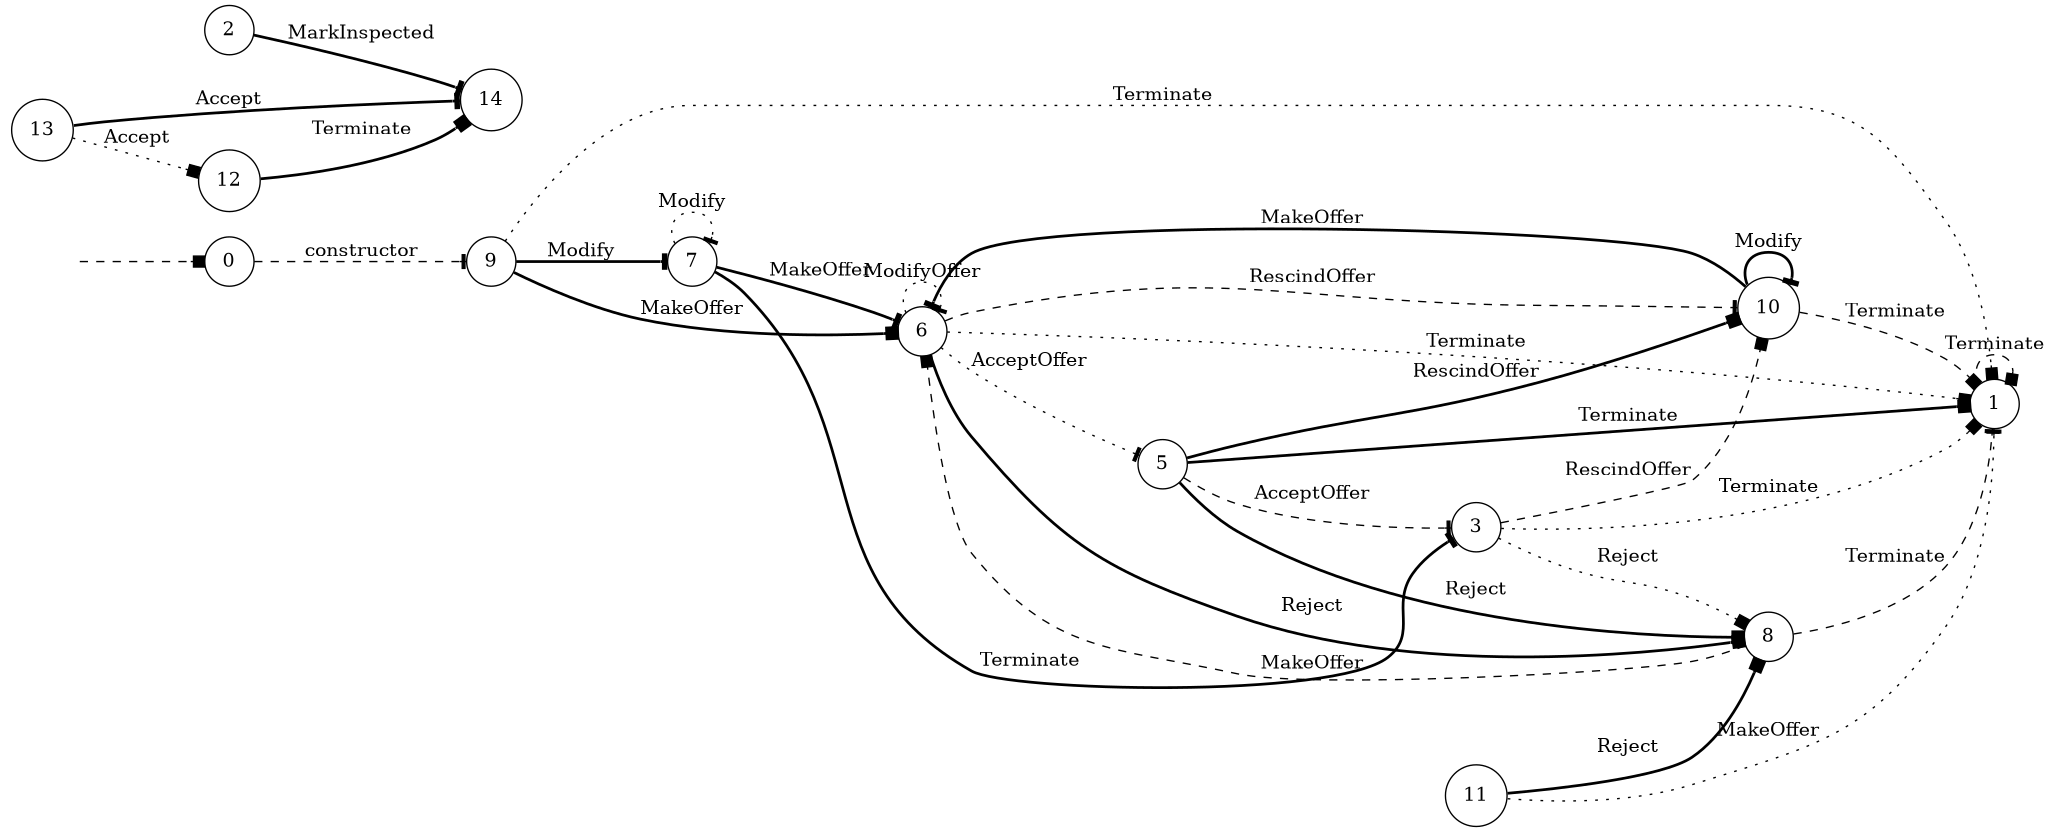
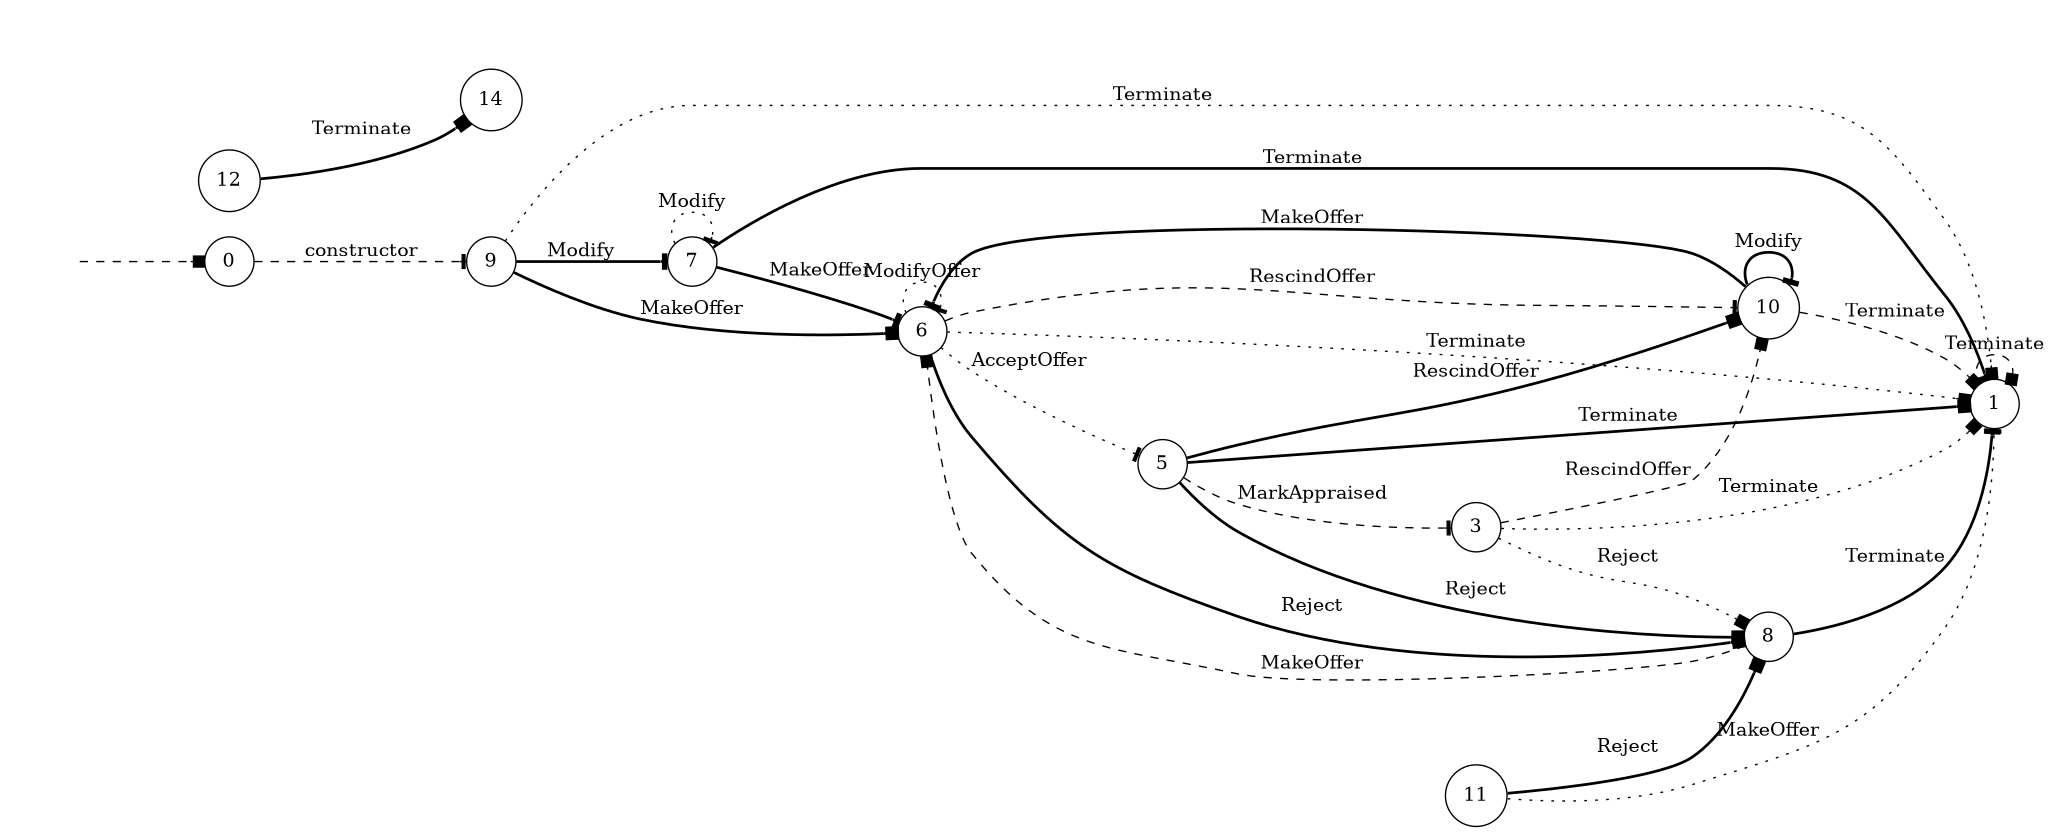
node "2": removed
node "13": removed
edge "5" -> "3": label "AcceptOffer" -> "MarkAppraised"
edge "8" -> "1": style dashed -> bold
edge "7" -> "3": now "7" -> "1"
